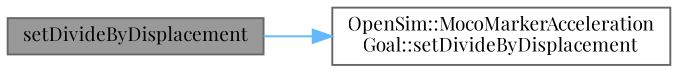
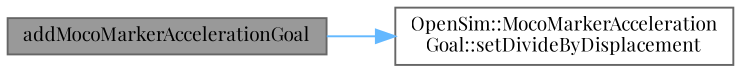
node "setDivideByDisplacement": label "setDivideByDisplacement" -> "addMocoMarkerAccelerationGoal"
